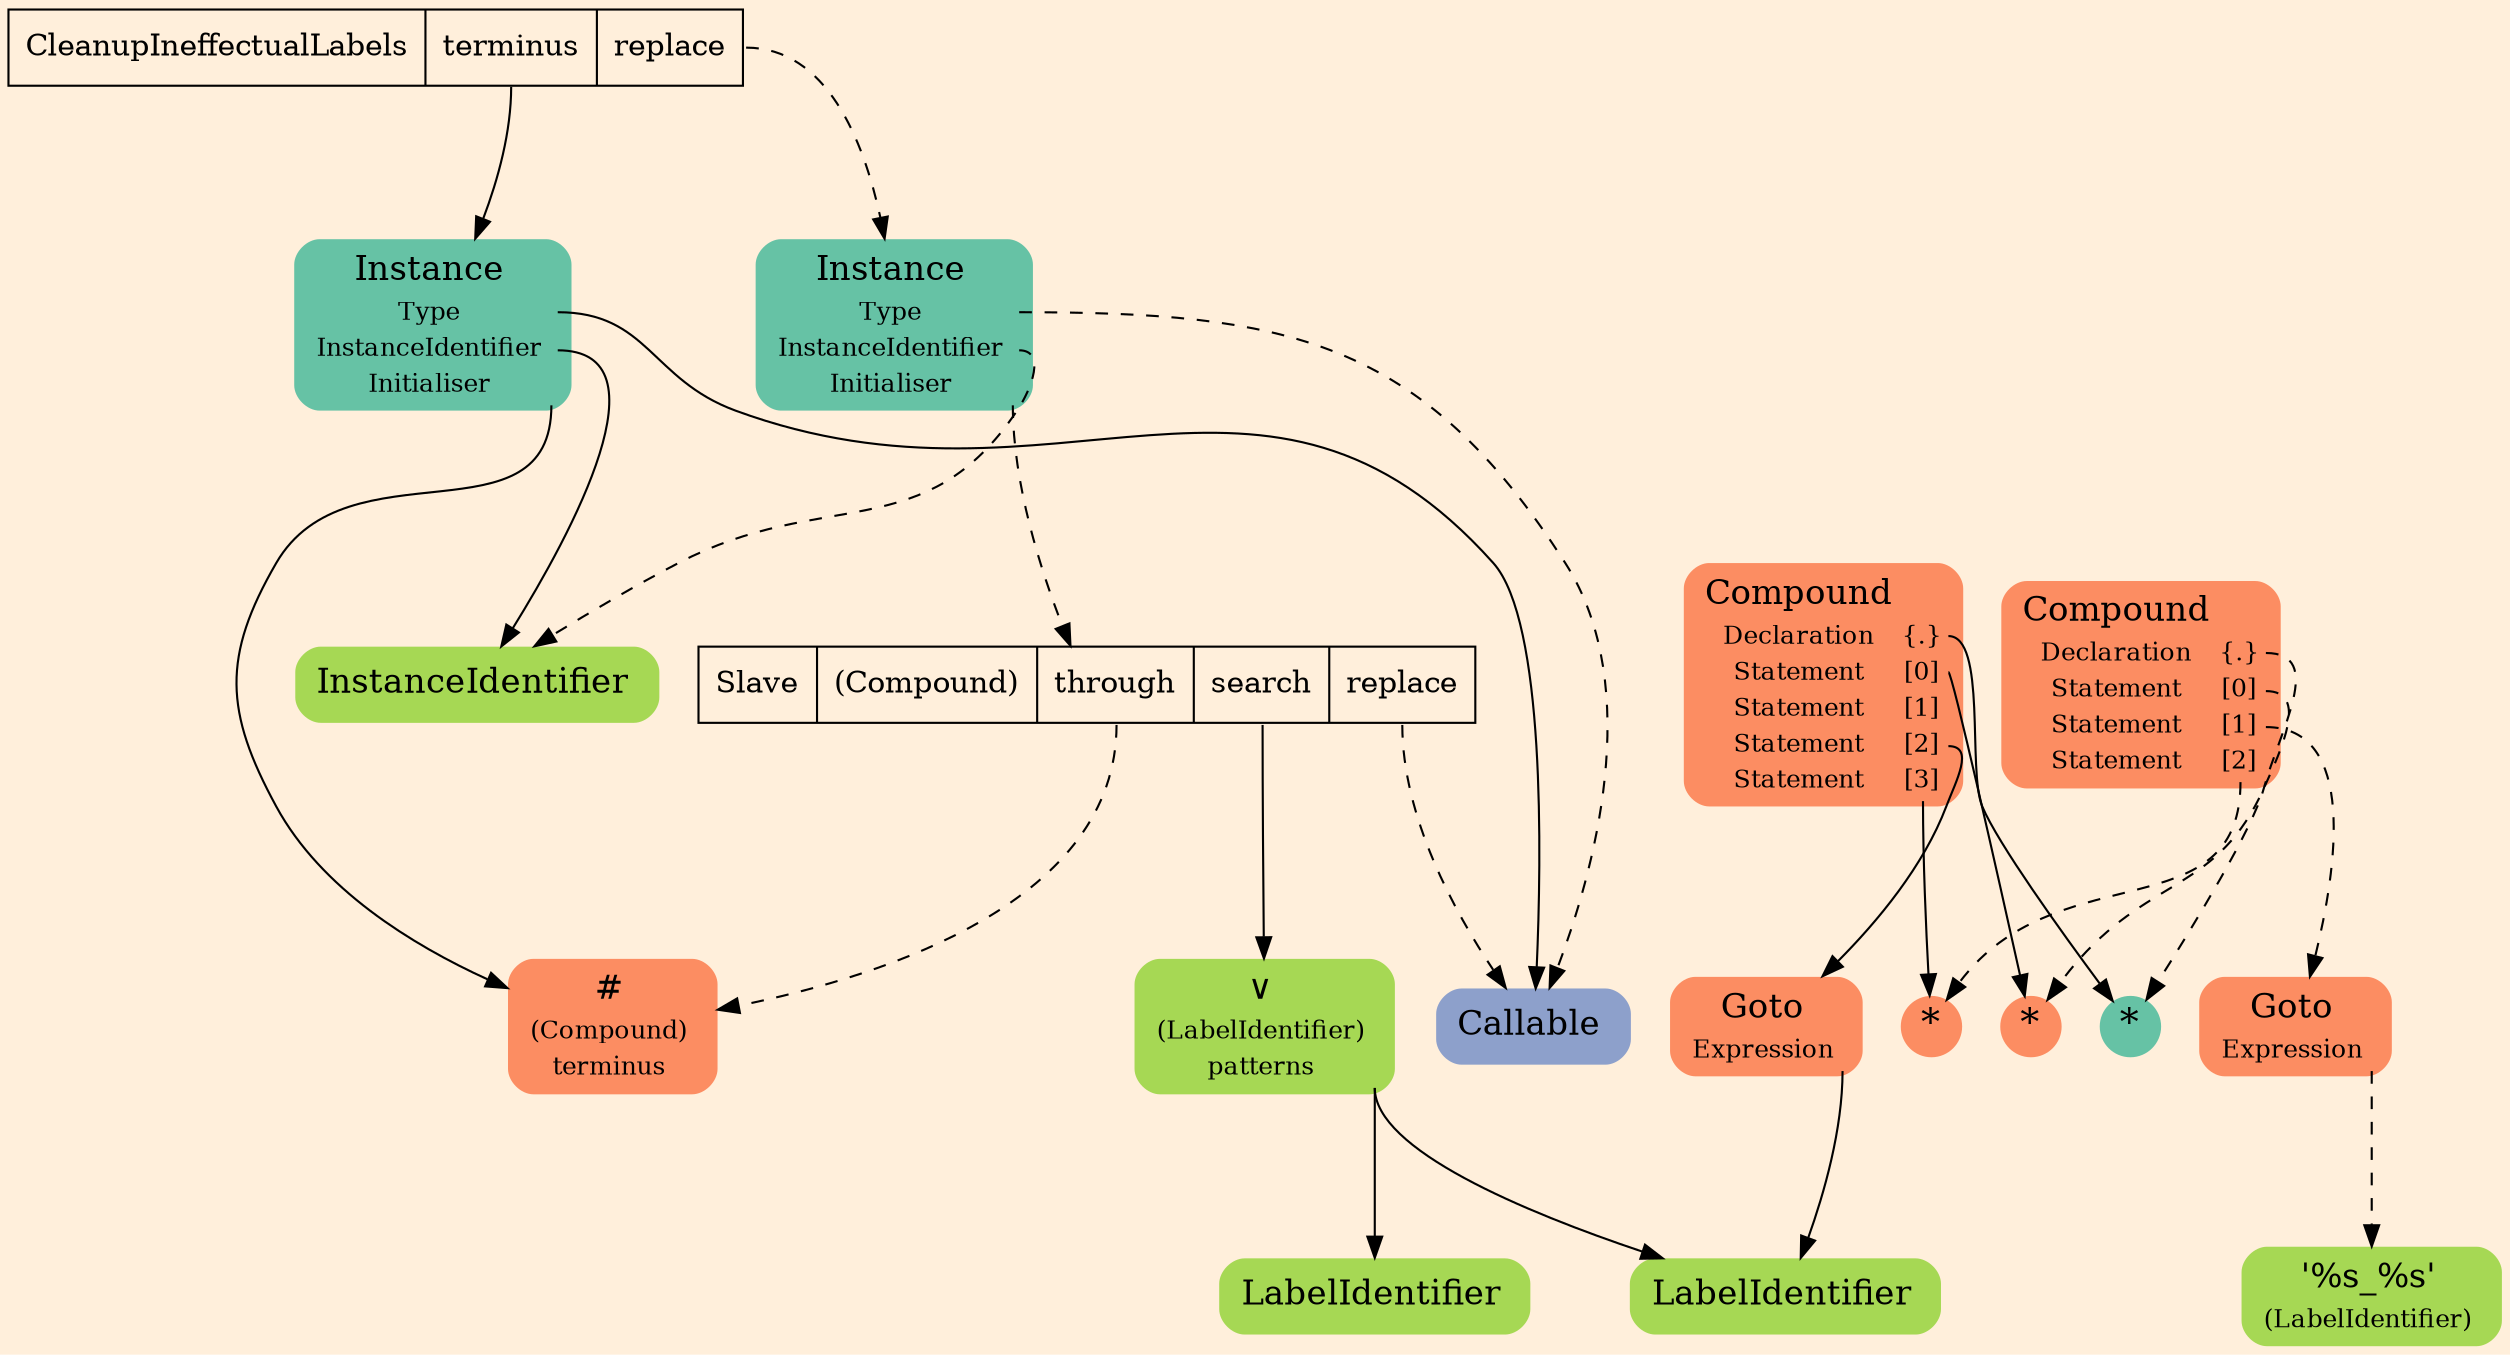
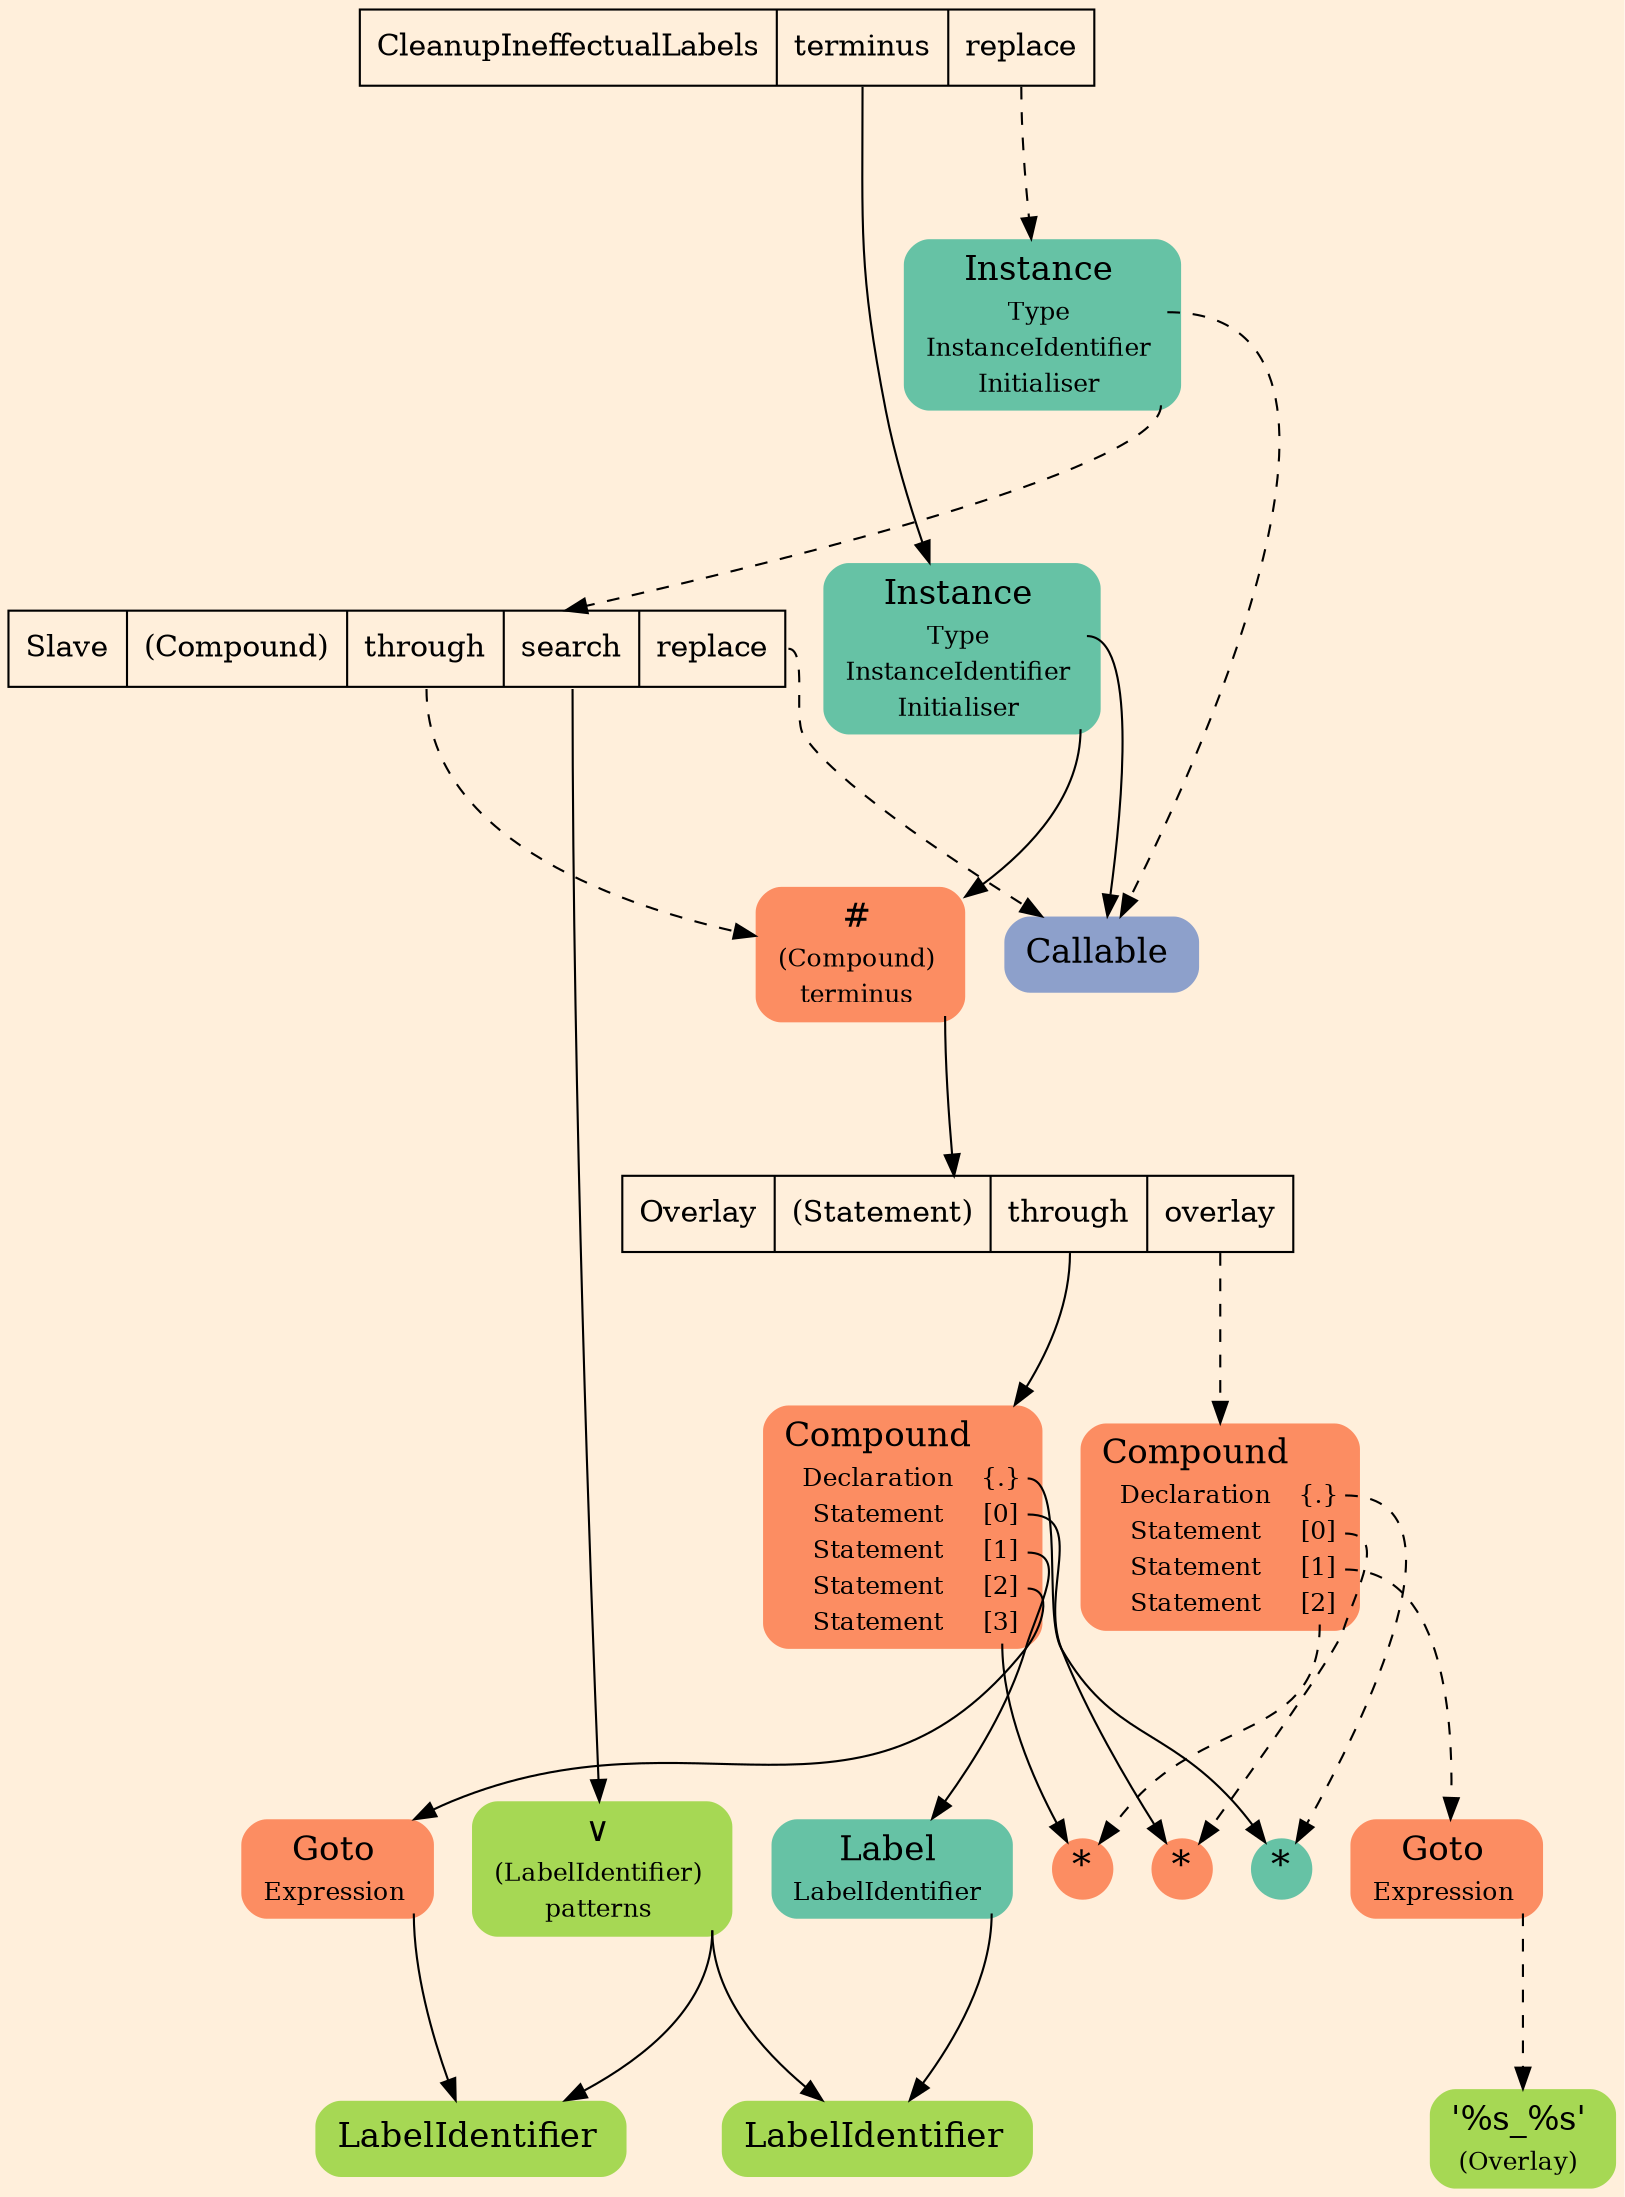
node "InstanceIdentifier": removed
node "Overlay": added
node "'%s_%s'": text "(LabelIdentifier)" -> "(Overlay)"
node "Label": added
